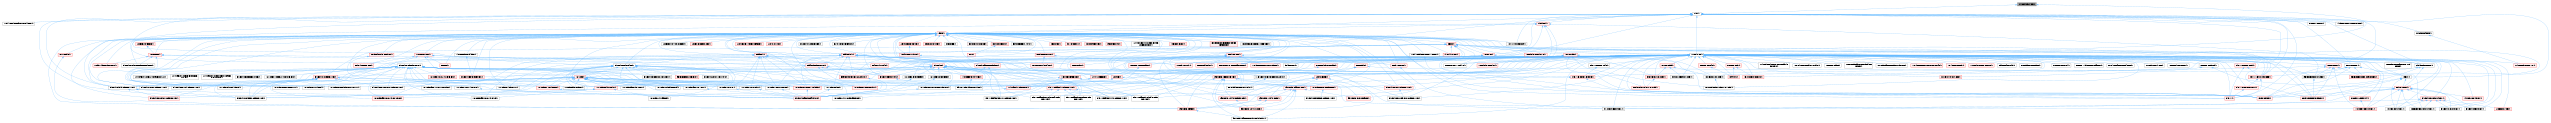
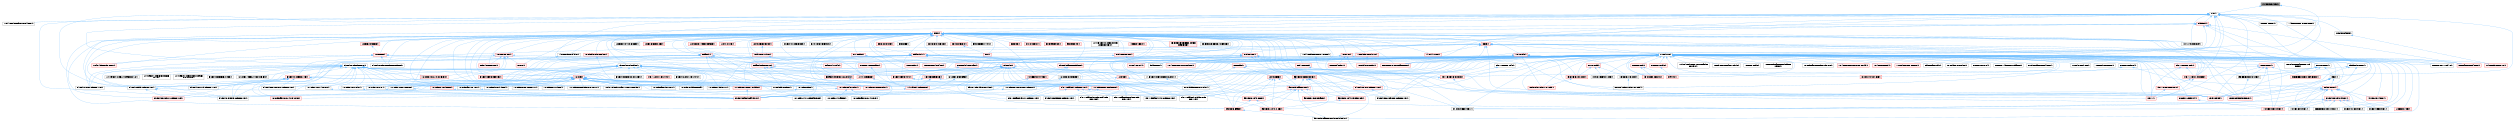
node "FastReferenceCollector.h": added
node "GeneratedBoundEvent.h": label "GeneratedBoundEvent.h" -> "RigVMActionMenuUtils.h"
node "K2Node_GetNumEnumEntries.h": label "K2Node_GetNumEnumEntries.h" -> "K2FlowDirection_GetNumEnumEntries.h"
